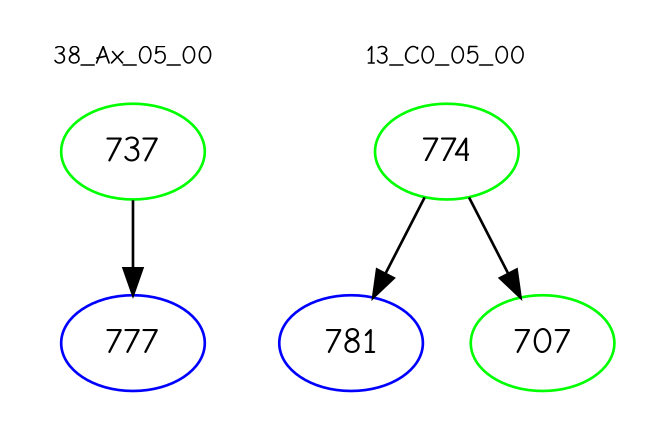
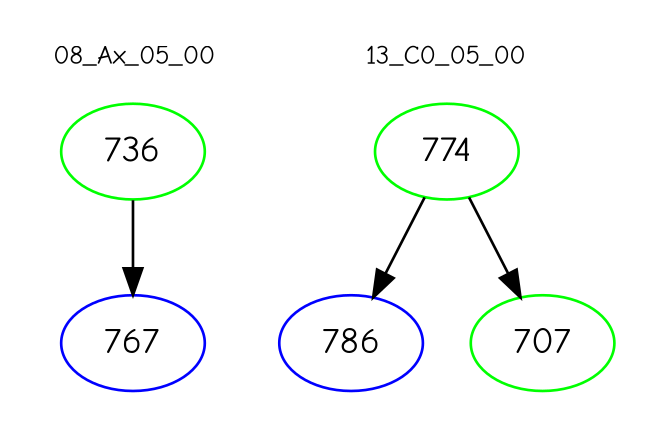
cluster "38_Ax_05_00": label "38_Ax_05_00" -> "08_Ax_05_00"
node "737": label "737" -> "736"
node "777": label "777" -> "767"
node "781": label "781" -> "786"
